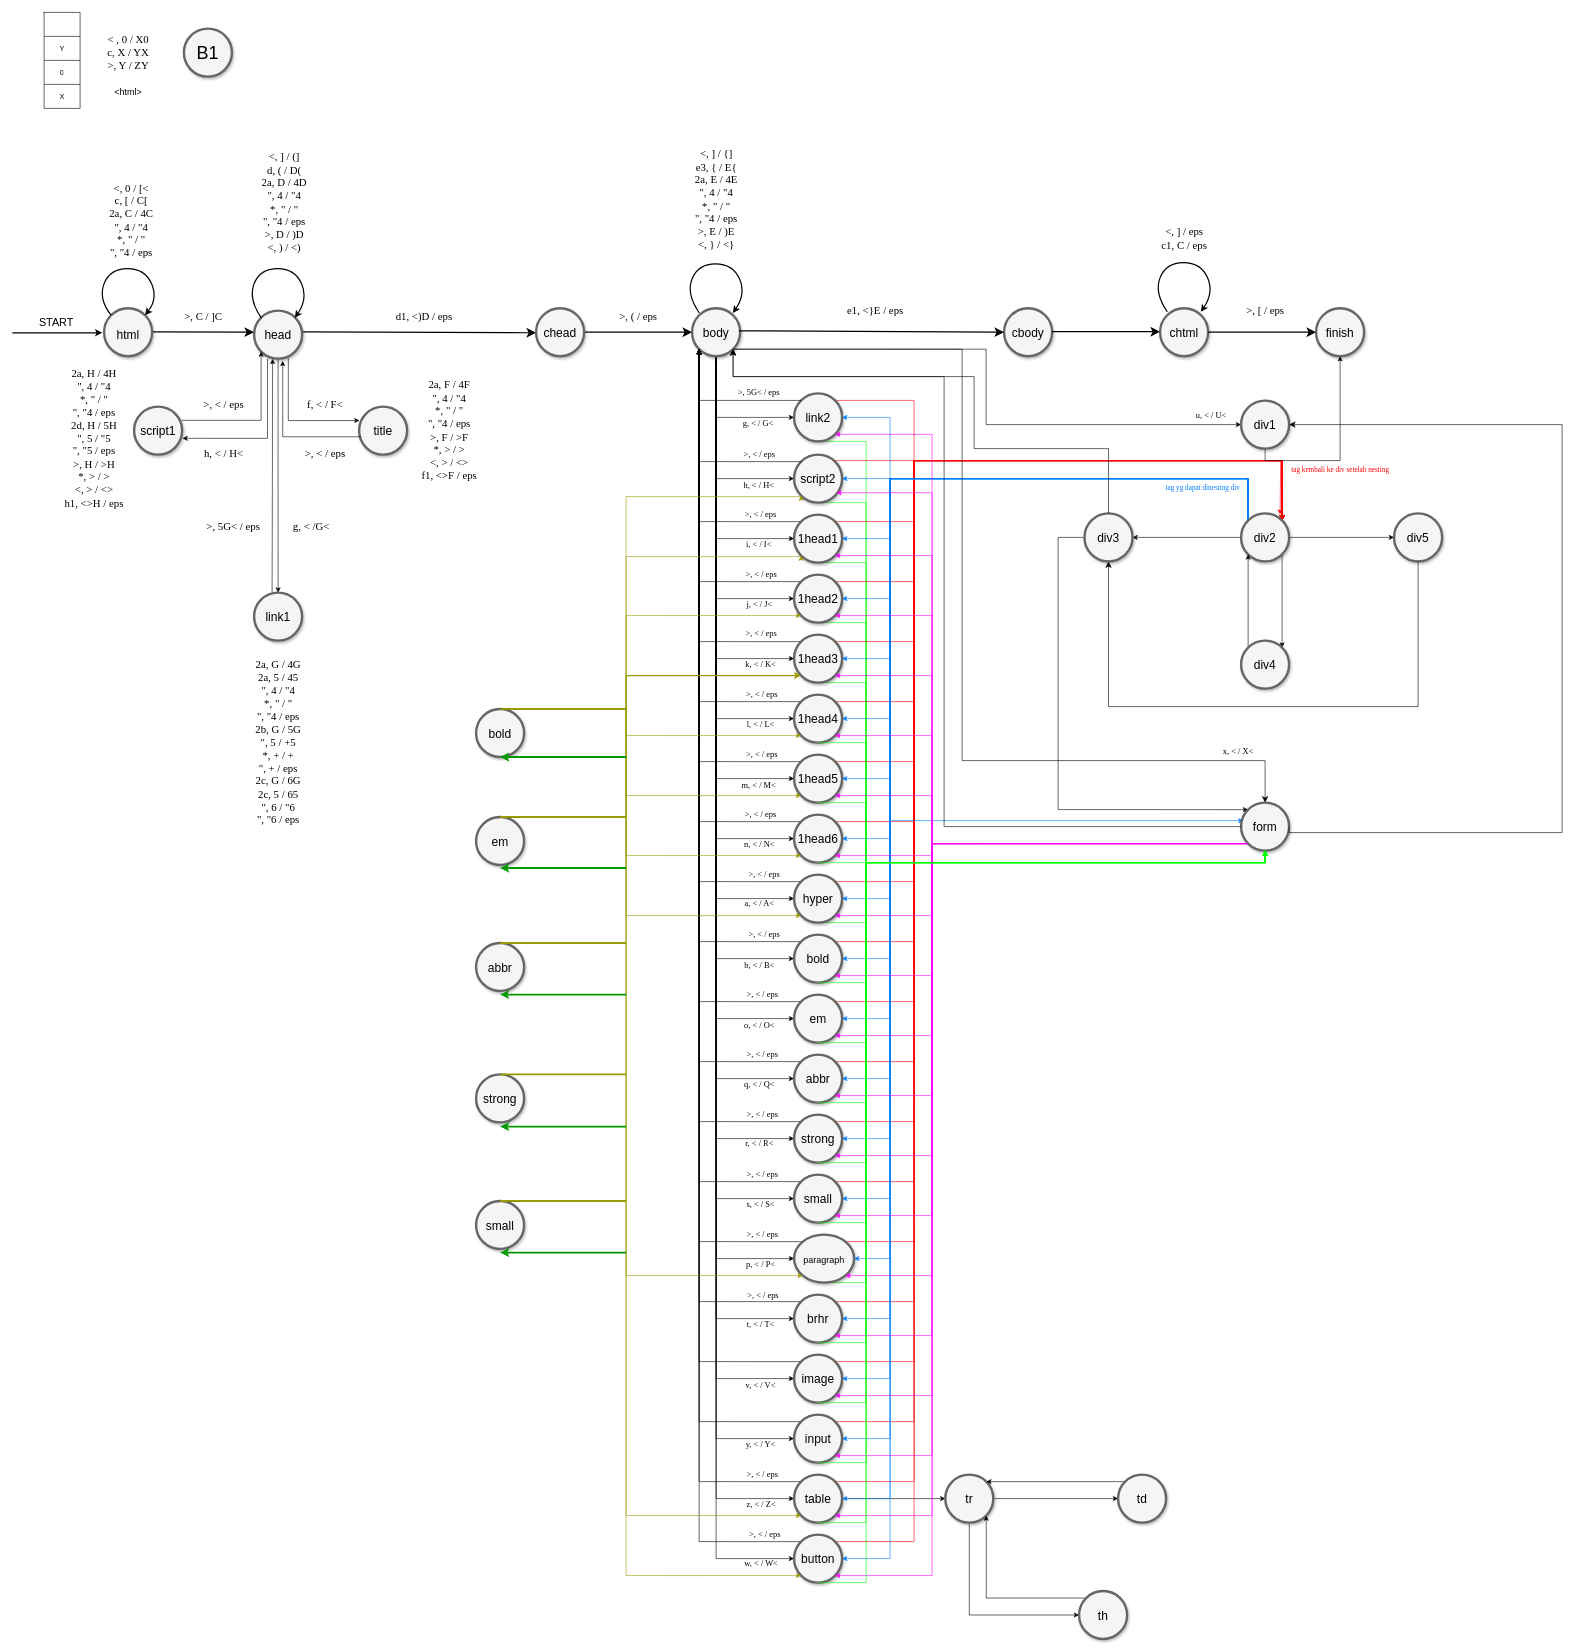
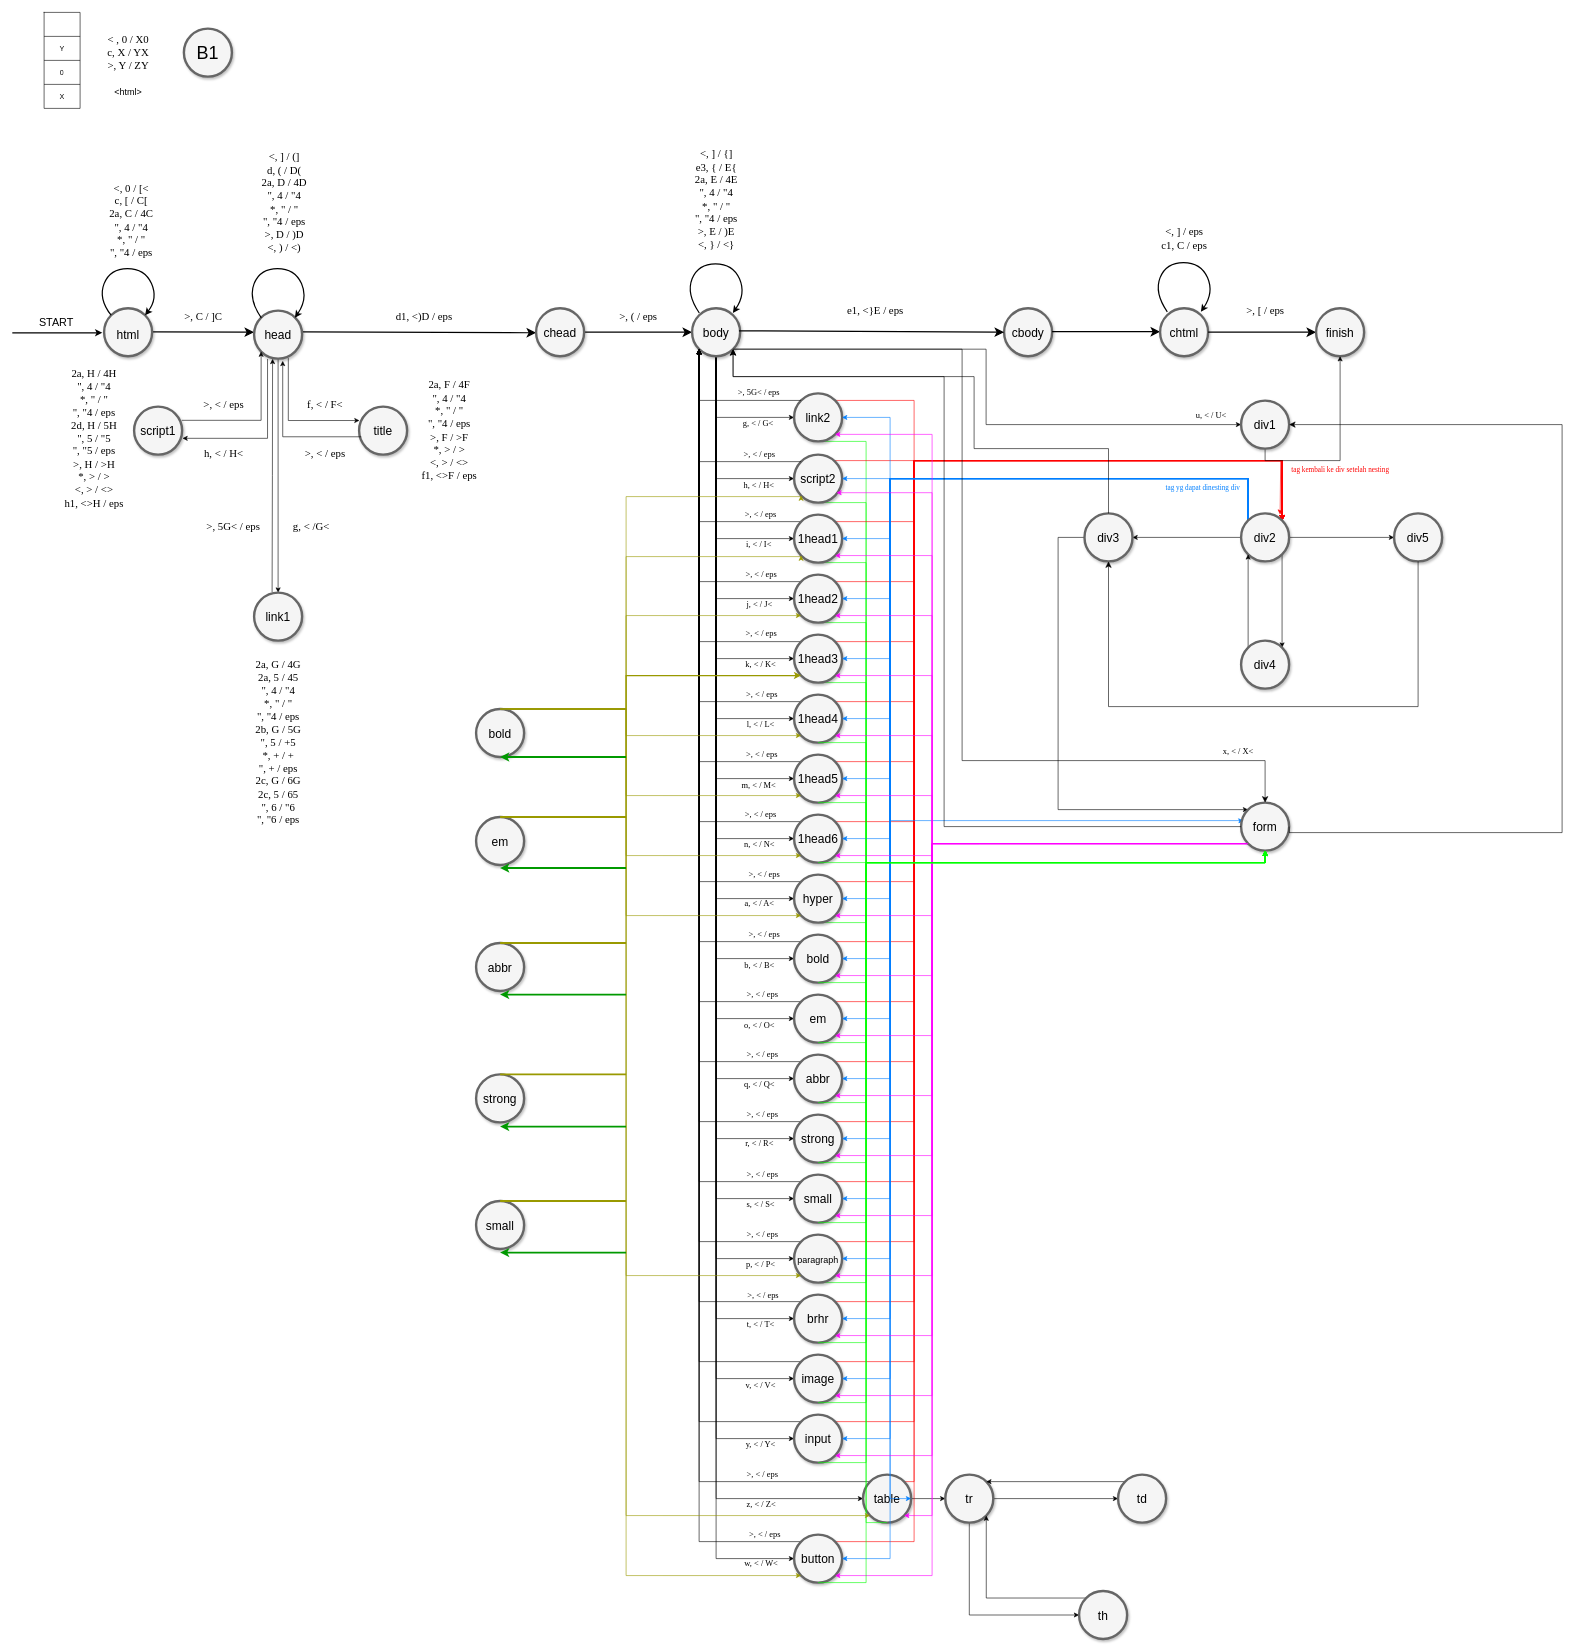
node "paragraph": size 60x48 -> 48x48
node "table": moved (818, 1499) -> (887, 1499)
